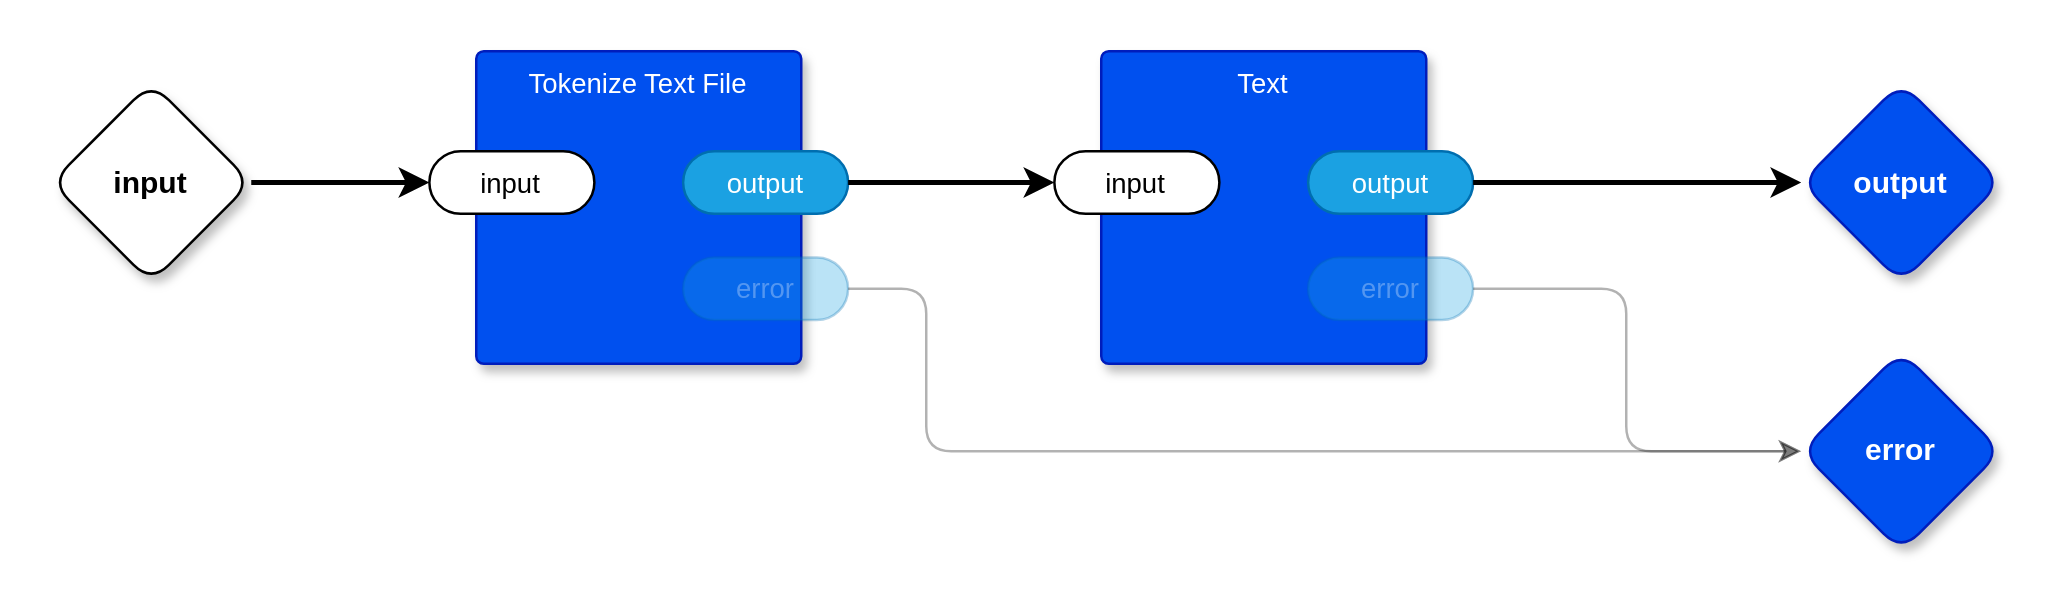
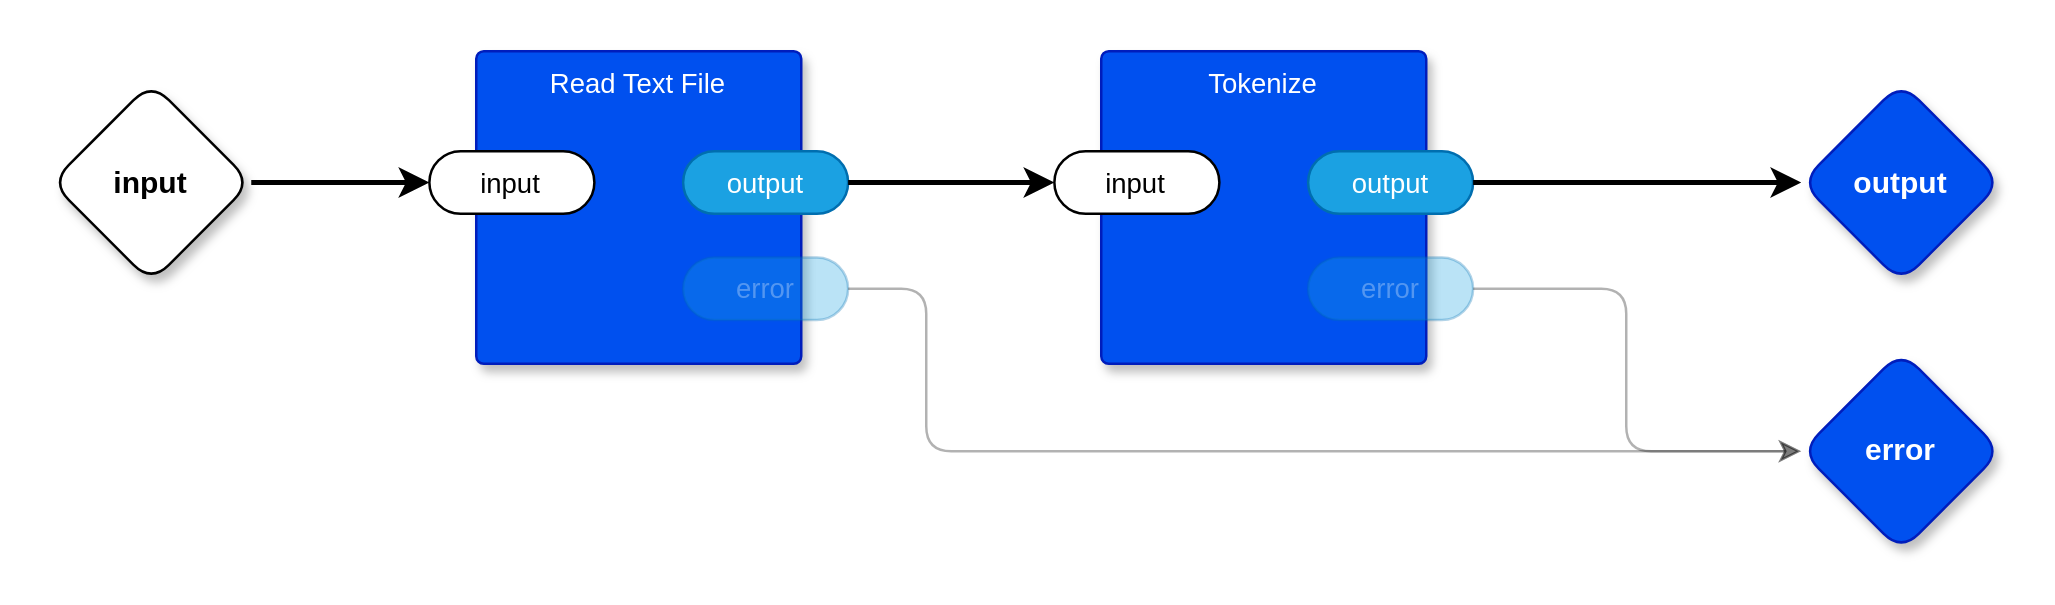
node "Tokenize Text File": label "Tokenize Text File" -> "Read Text File"
node "Text": label "Text" -> "Tokenize"
